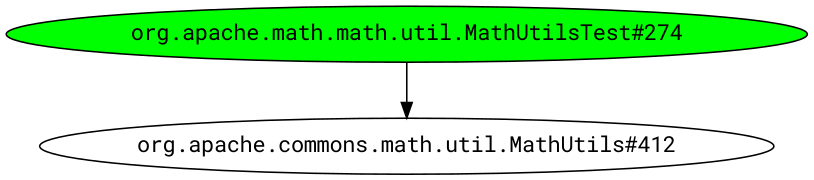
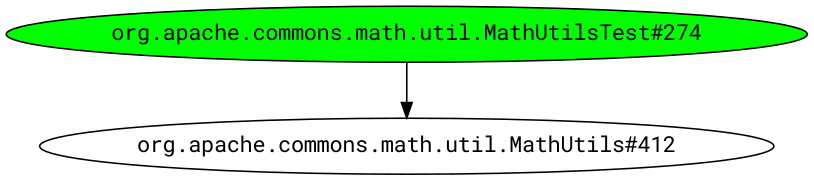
node "org.apache.math.math.util.MathUtilsTest#274": label "org.apache.math.math.util.MathUtilsTest#274" -> "org.apache.commons.math.util.MathUtilsTest#274"
